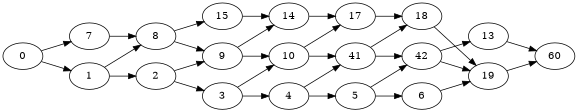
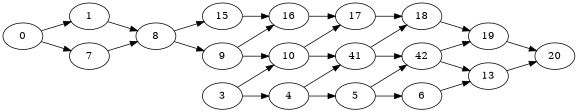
node "14": label "14" -> "16"
node "60": label "60" -> "20"
node "2": removed
edge "6" -> "19": now "6" -> "13"
